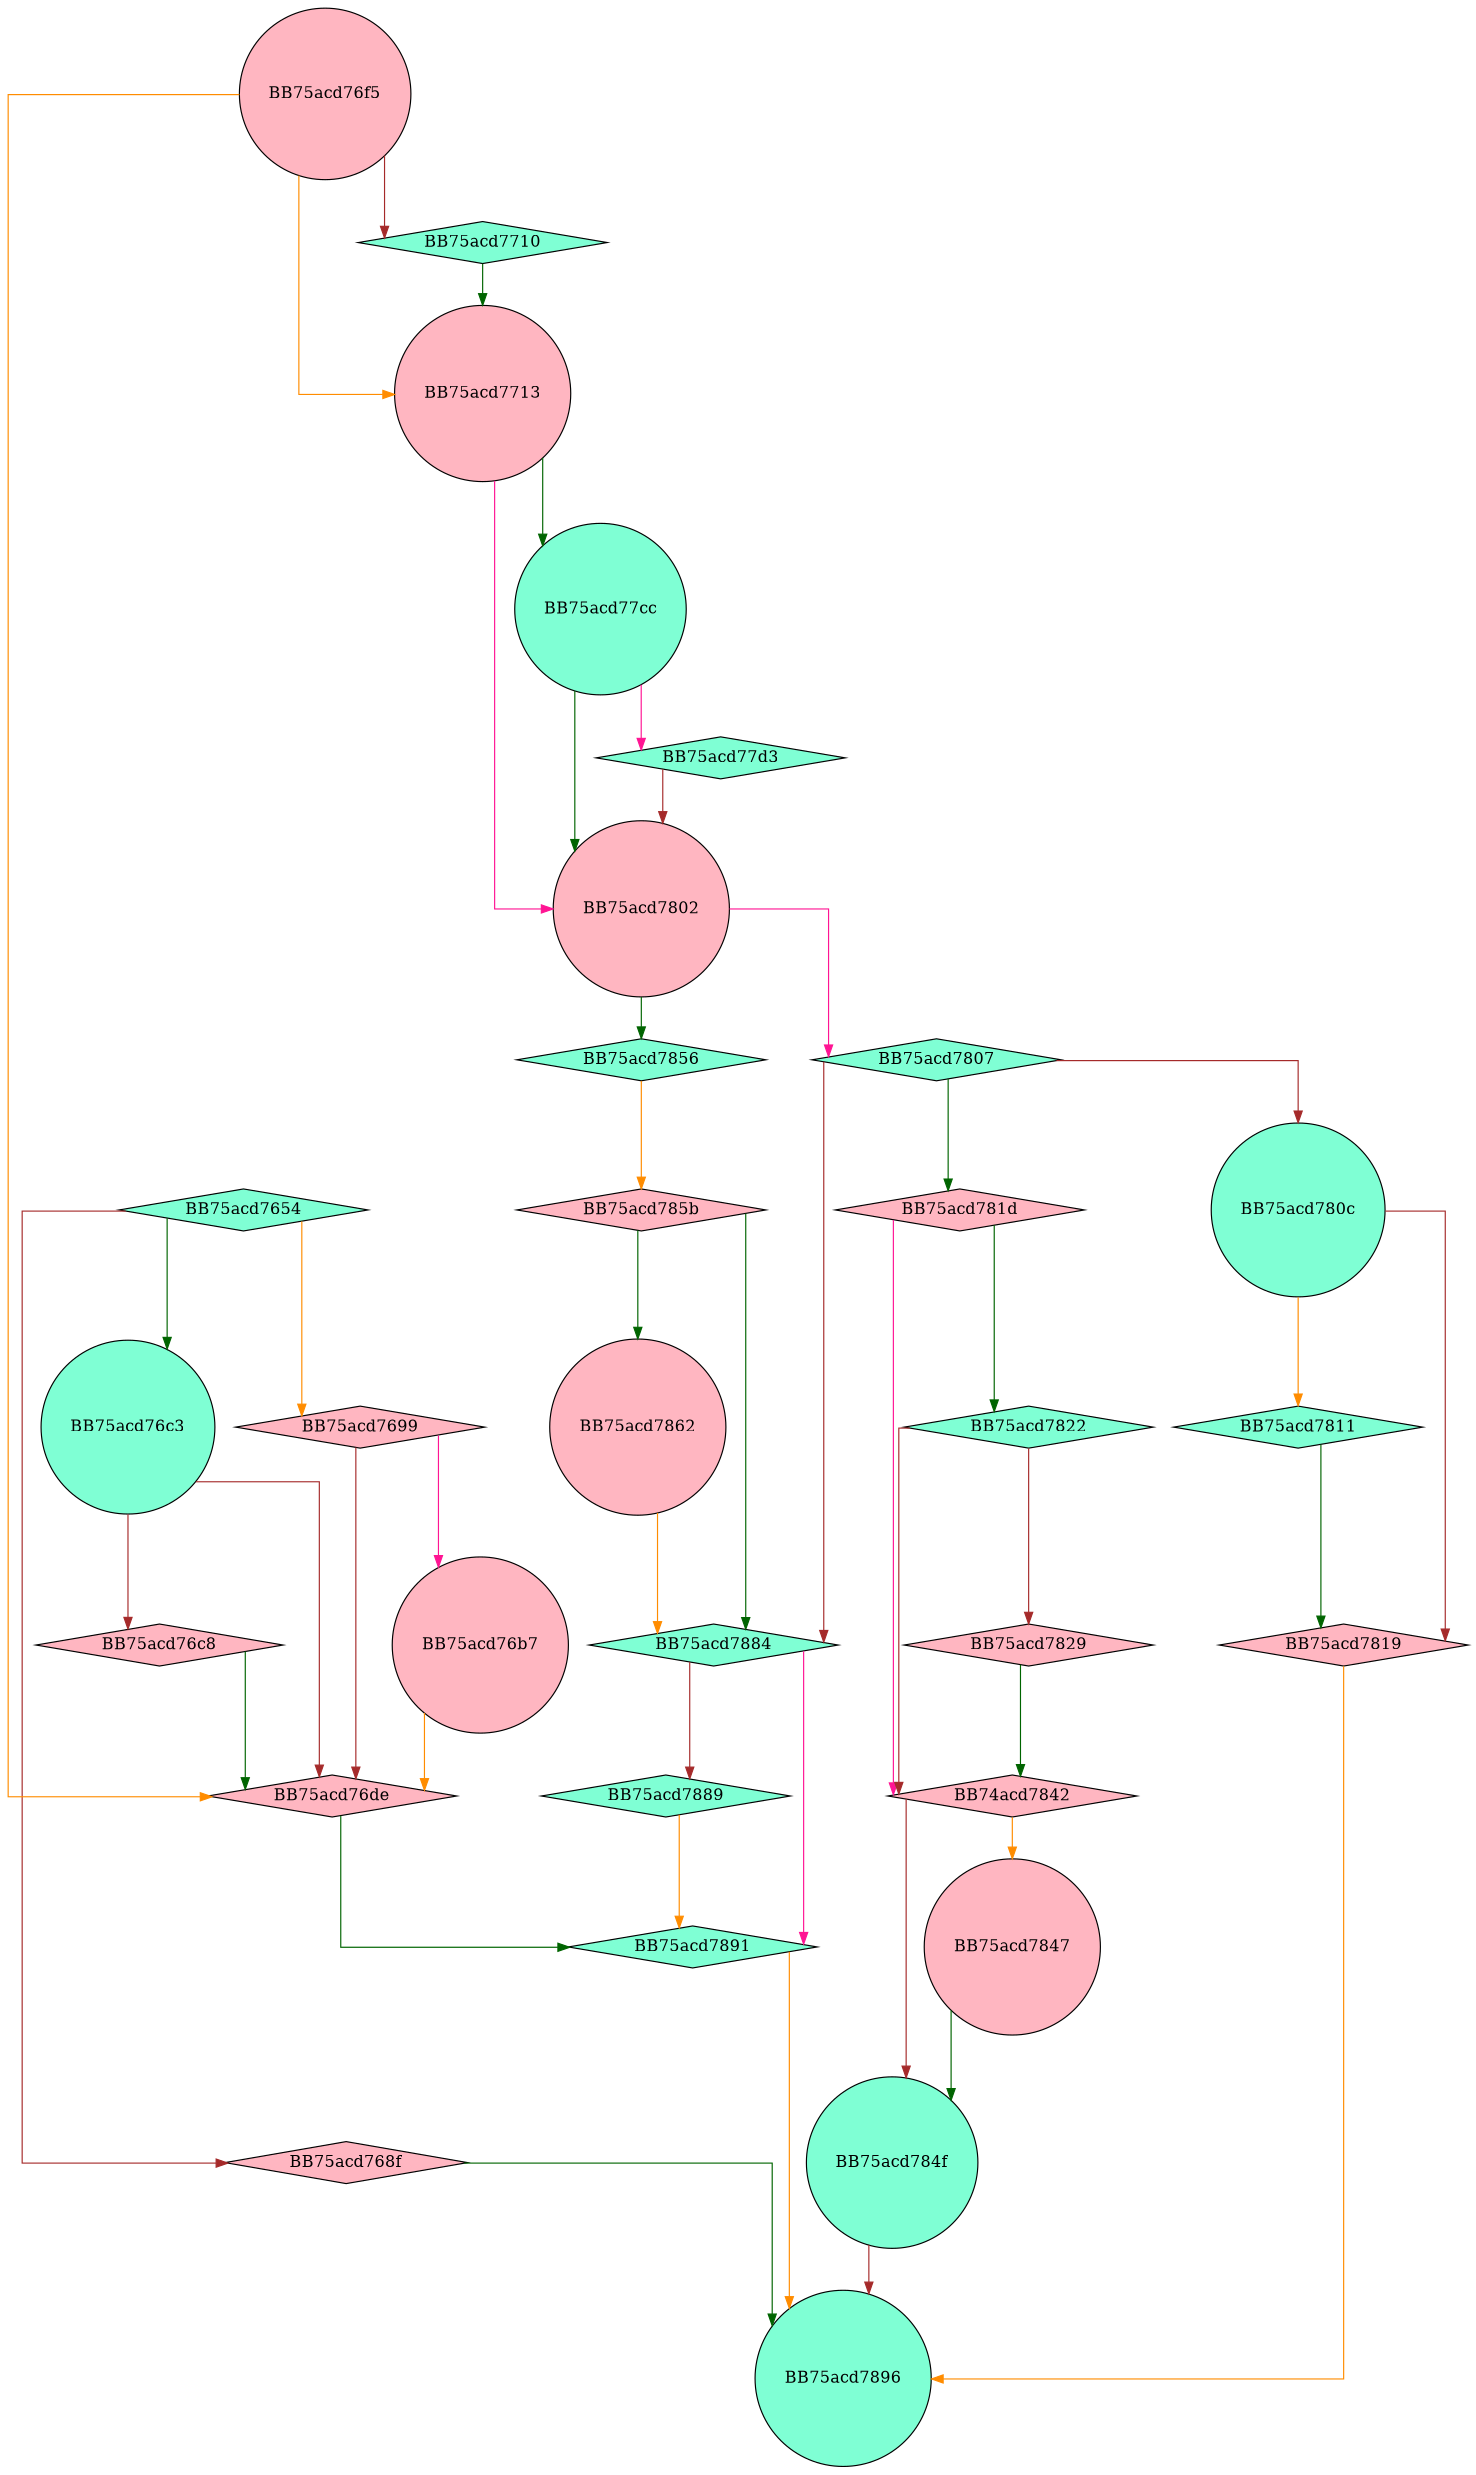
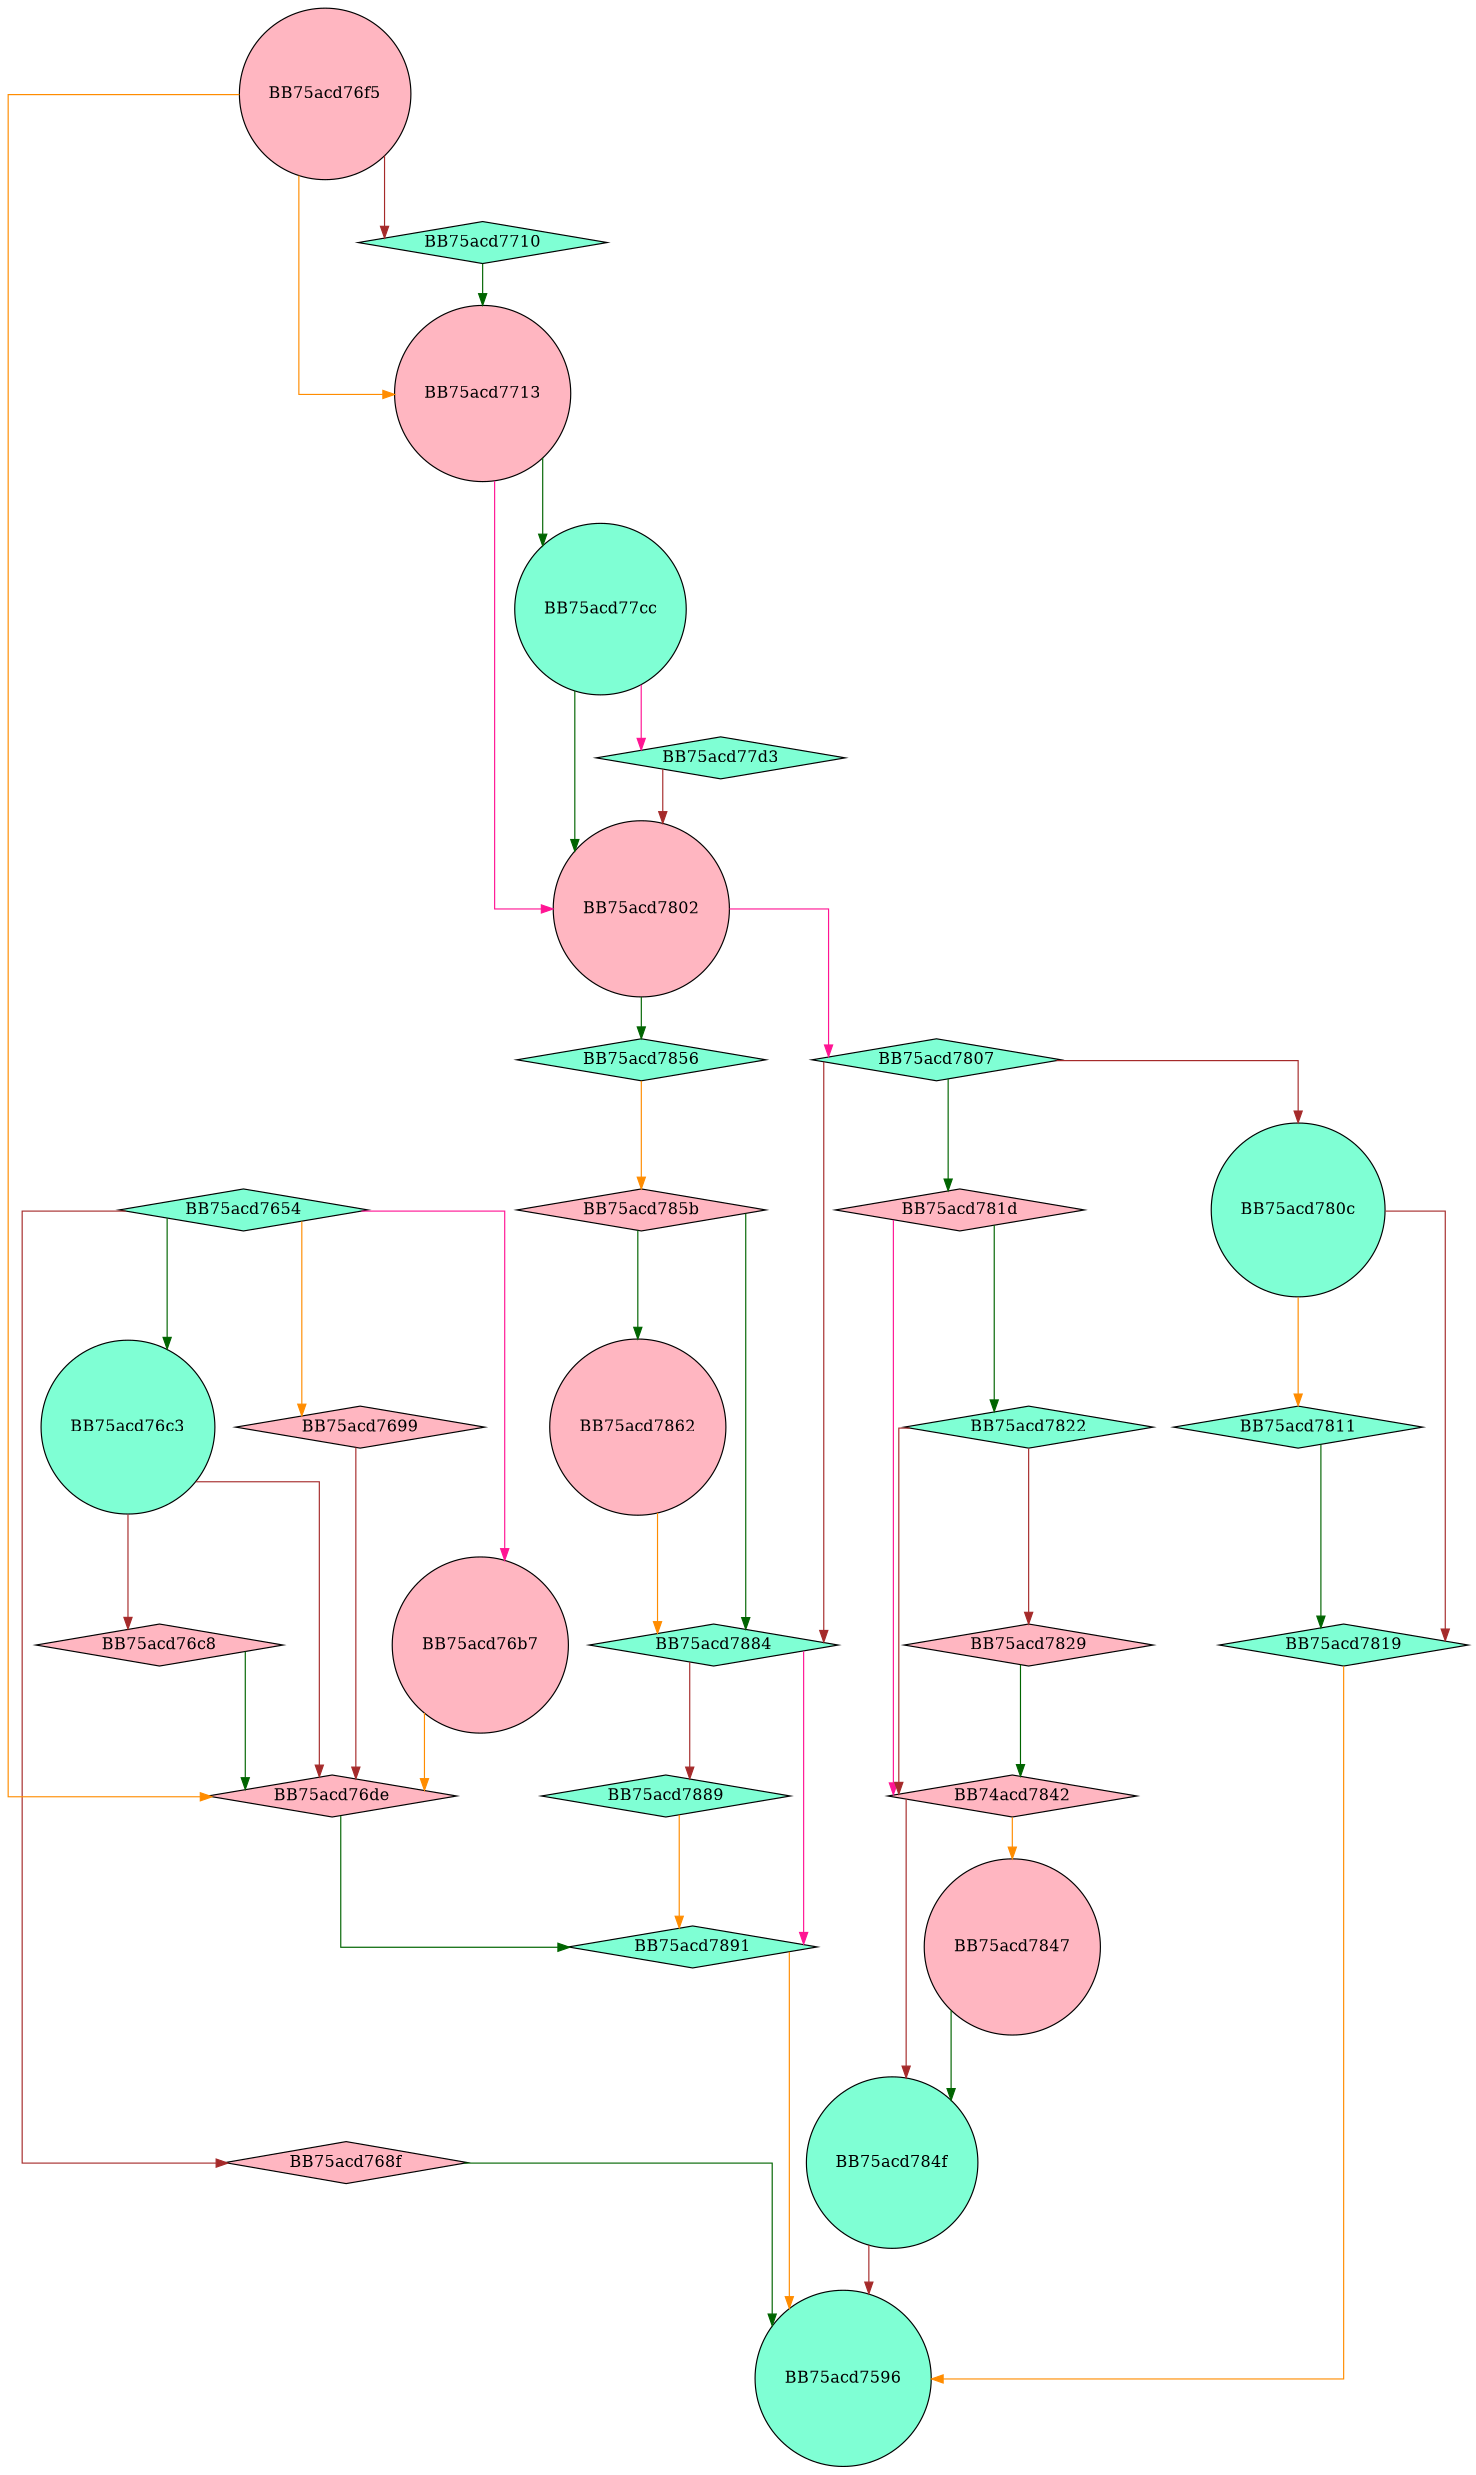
edge "BB75acd7699" -> "BB75acd76b7": now "BB75acd7654" -> "BB75acd76b7"
node "BB75acd7819": fillcolor lightpink -> aquamarine
node "BB75acd7896": label "BB75acd7896" -> "BB75acd7596"
